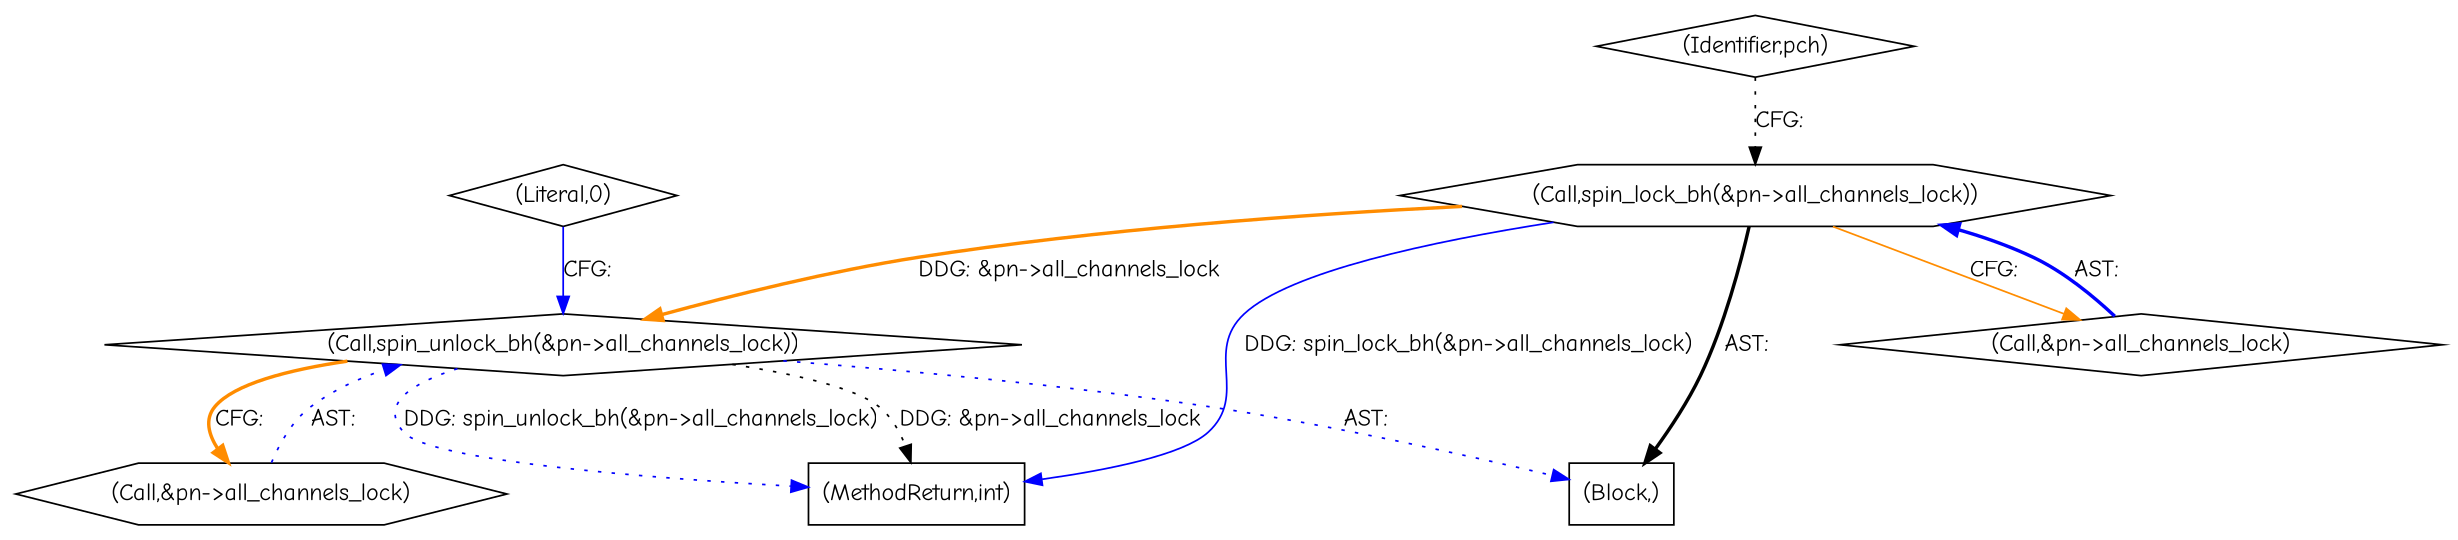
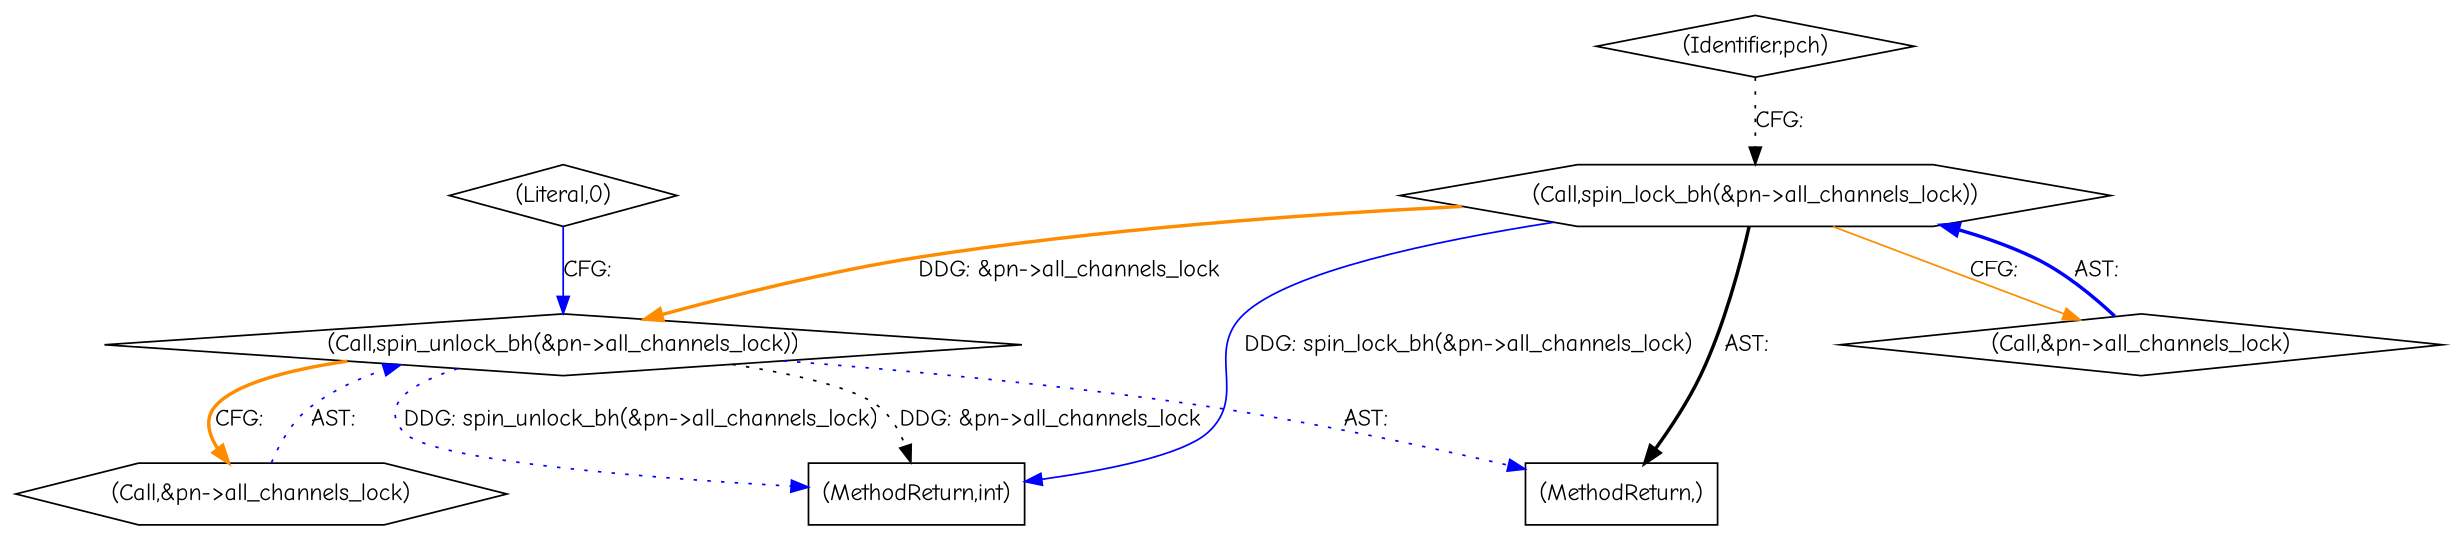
node "(Block,)": label "(Block,)" -> "(MethodReturn,)"
